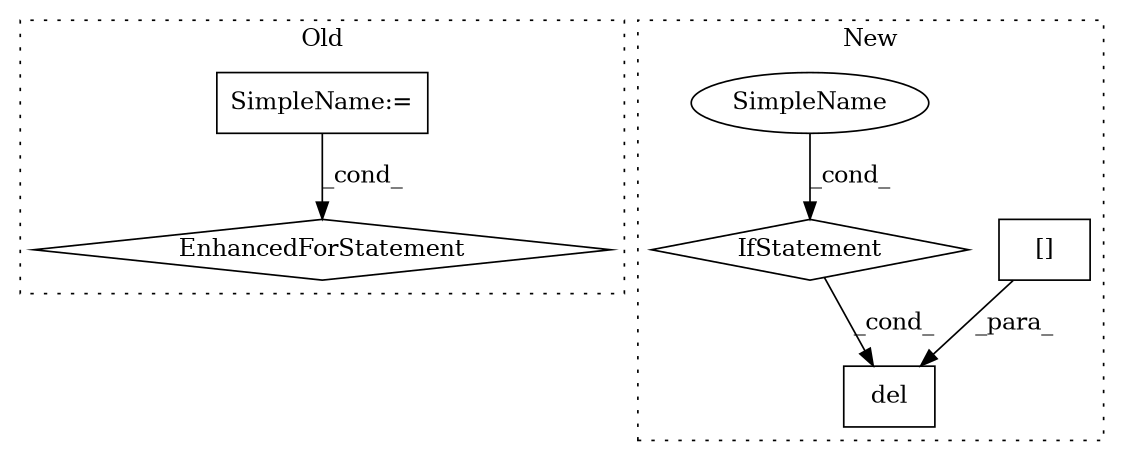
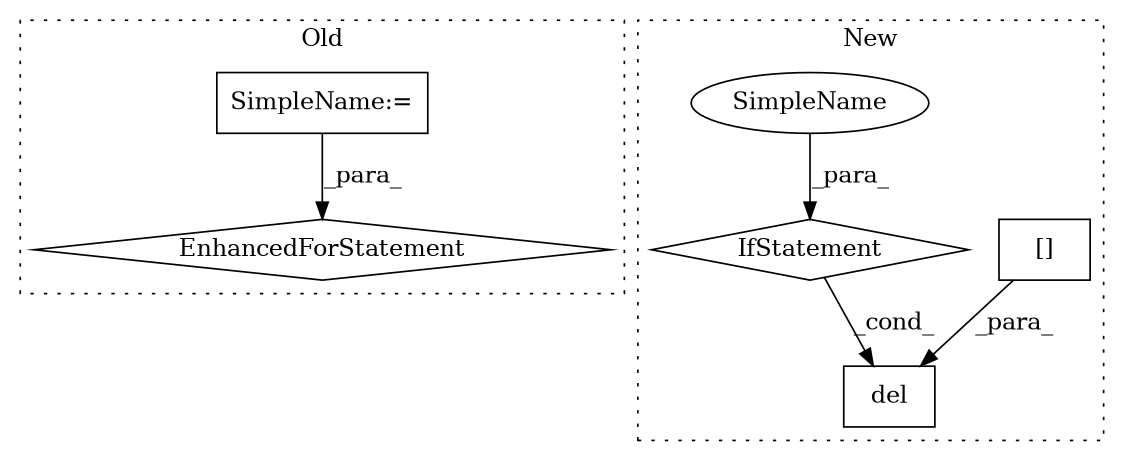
edge "SimpleName:=" -> "EnhancedForStatement": label "_cond_" -> "_para_"
edge "SimpleName" -> "IfStatement": label "_cond_" -> "_para_"
